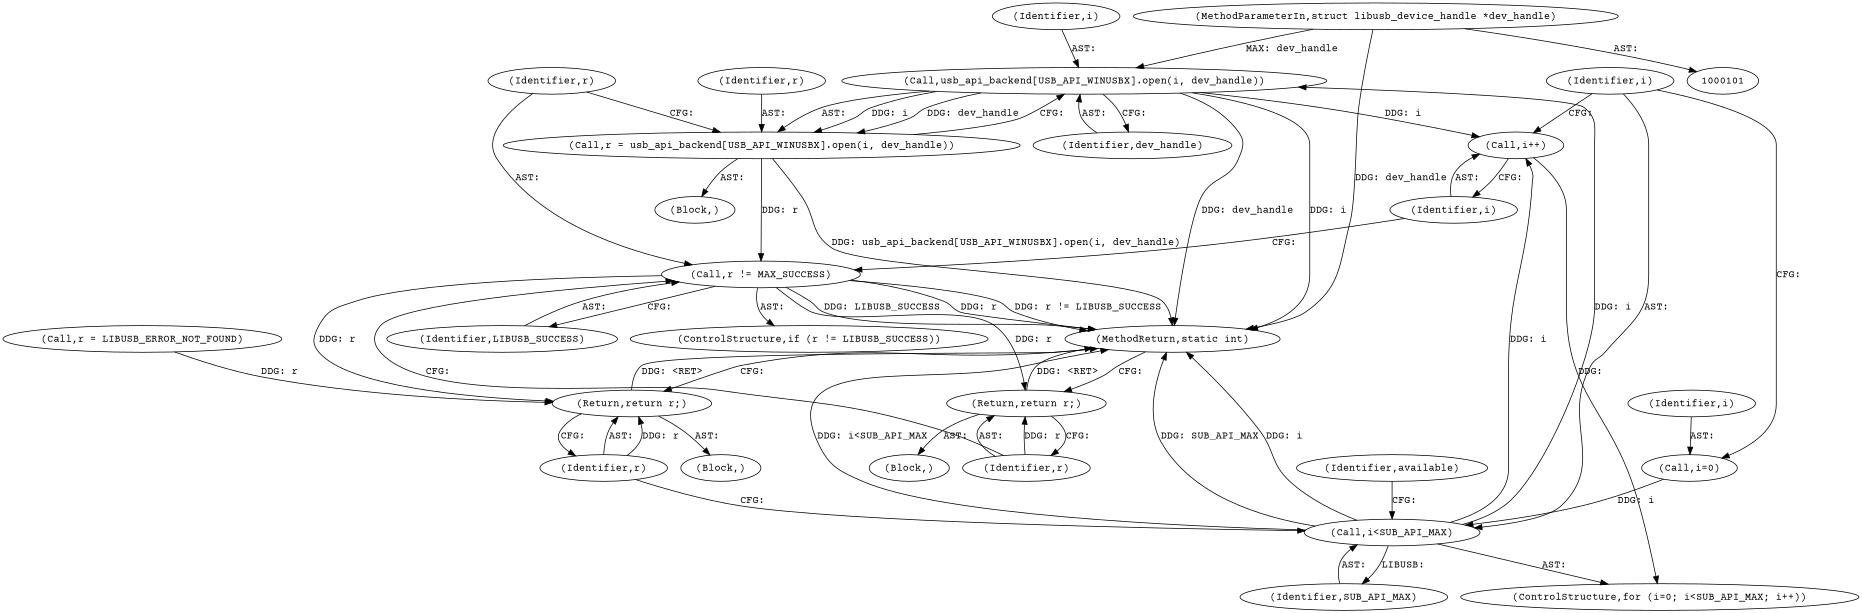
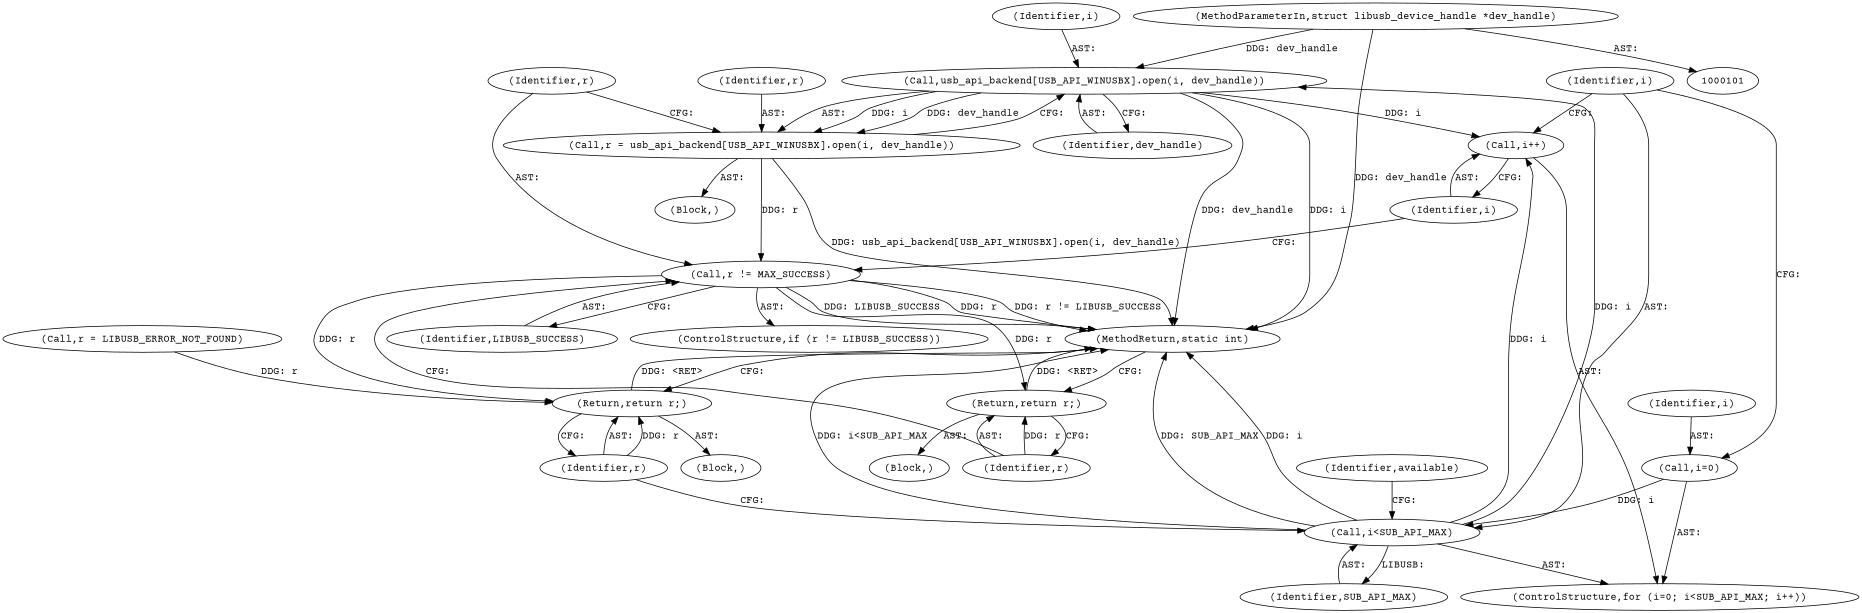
edge "(MethodParameterIn,struct libusb_device_handle *dev_handle)" -> "(Call,usb_api_backend[USB_API_WINUSBX].open(i, dev_handle))": label "MAX: dev_handle" -> "DDG: dev_handle"
edge "(Call,i++)" -> "(ControlStructure,for (i=0; i<SUB_API_MAX; i++))": label "DDG: " -> "AST: "
edge "(Call,i=0)" -> "(ControlStructure,for (i=0; i<SUB_API_MAX; i++))": added, label "AST:"
